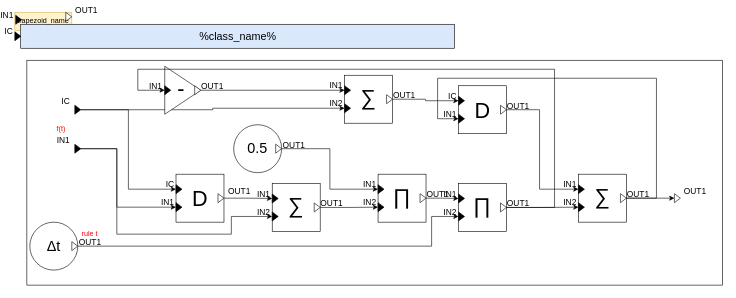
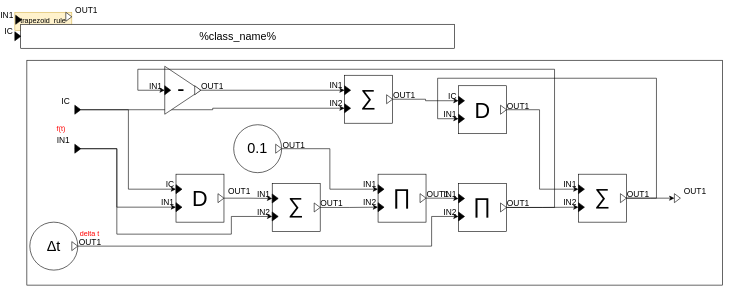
node "trapezoid_name": label "trapezoid_name" -> "trapezoid_rule"
node "%class_name%": fillcolor #dae8fc -> #ffffff
node "0.5": label "0.5" -> "0.1"
node "rule t": label "rule t" -> "delta t"
